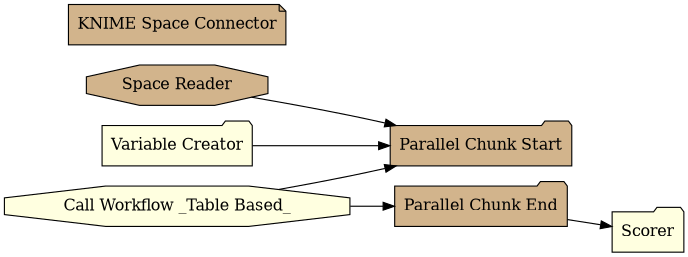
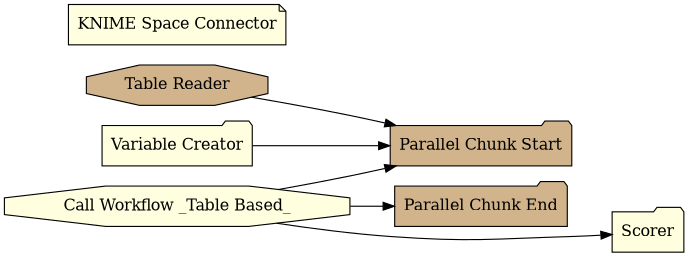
node "KNIME Space Connector": fillcolor tan -> lightyellow
node "Space Reader": label "Space Reader" -> "Table Reader"
edge "Parallel Chunk End" -> "Scorer": now "Call Workflow _Table Based_" -> "Scorer"
